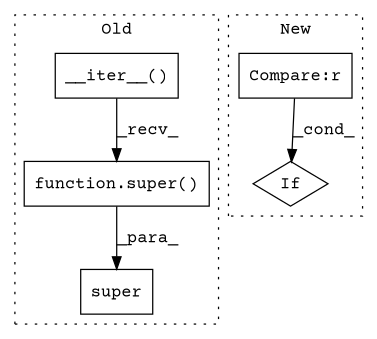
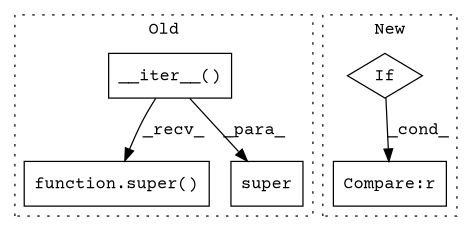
edge "Compare:r" -> "If": reversed
edge "function.super()" -> "super": now "__iter__()" -> "super"
